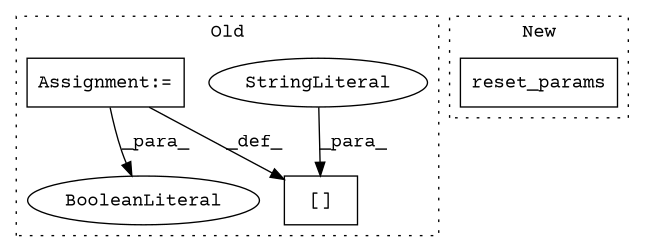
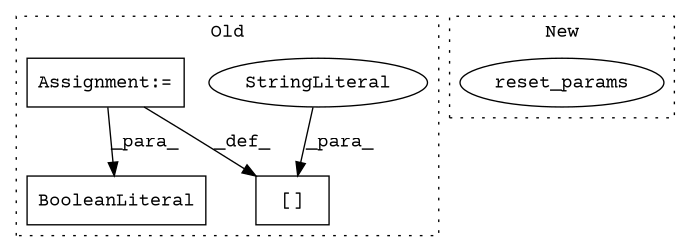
node "reset_params": shape box -> ellipse
node "BooleanLiteral": shape ellipse -> box
